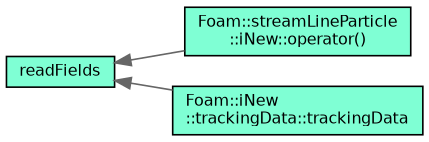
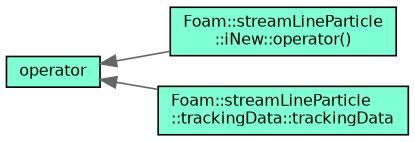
node "readFields": label "readFields" -> "operator"
node "Foam::iNew ::trackingData::trackingData": label "Foam::iNew ::trackingData::trackingData" -> "Foam::streamLineParticle ::trackingData::trackingData"
